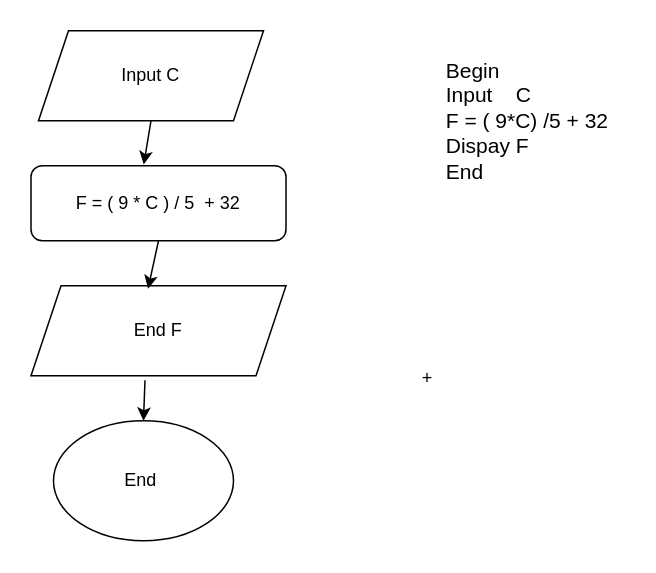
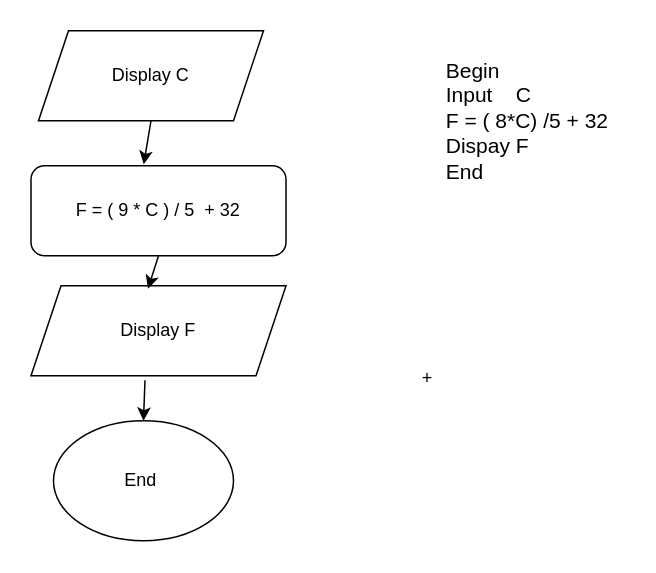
node "Input C": label "Input C" -> "Display C"
node "Begin Input C F = ( 9*C) /5 + 32 Dispay F End": label "Begin Input C F = ( 9*C) /5 + 32 Dispay F End" -> "Begin Input C F = ( 8*C) /5 + 32 Dispay F End"
node "F = ( 9 * C ) / 5 + 32": size 255x75 -> 255x90
node "End F": label "End F" -> "Display F"
